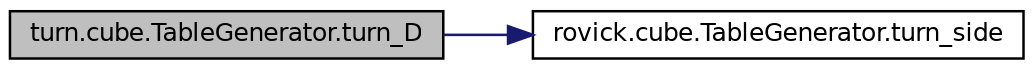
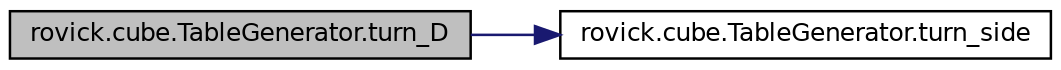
node "turn.cube.TableGenerator.turn_D": label "turn.cube.TableGenerator.turn_D" -> "rovick.cube.TableGenerator.turn_D"
